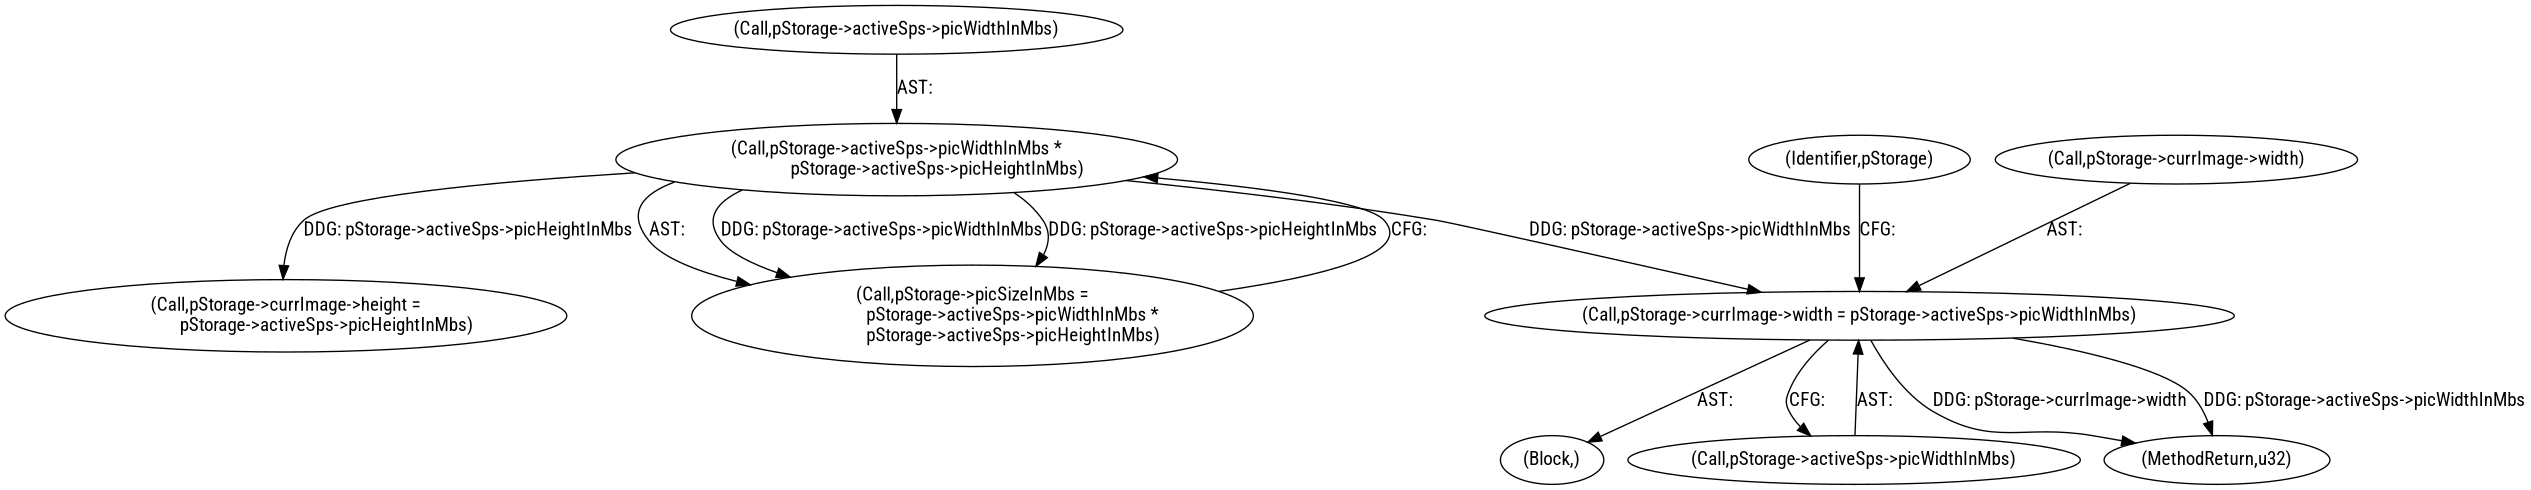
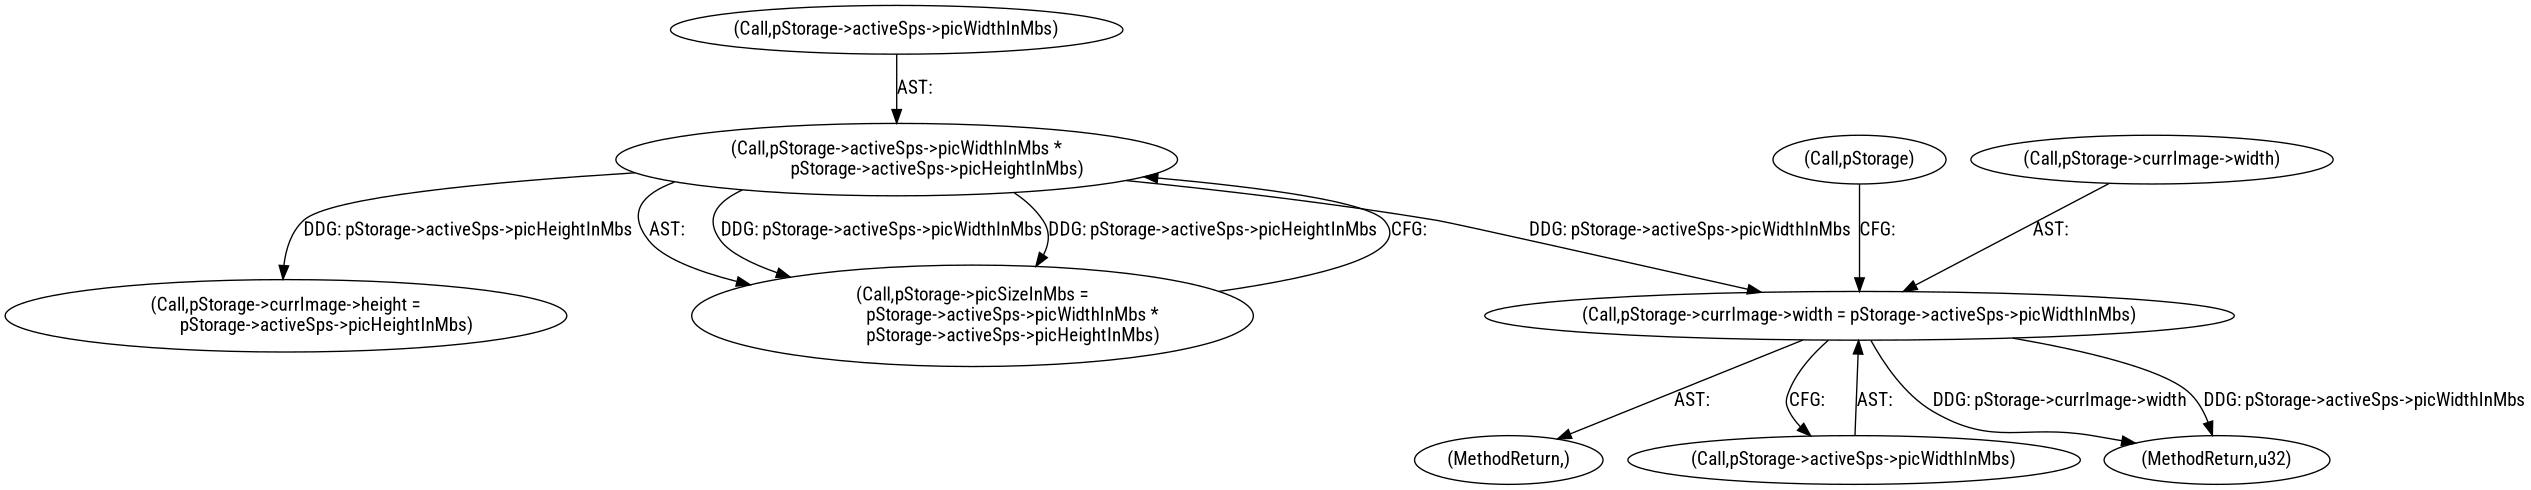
node "(Identifier,pStorage)": label "(Identifier,pStorage)" -> "(Call,pStorage)"
node "(Block,)": label "(Block,)" -> "(MethodReturn,)"
